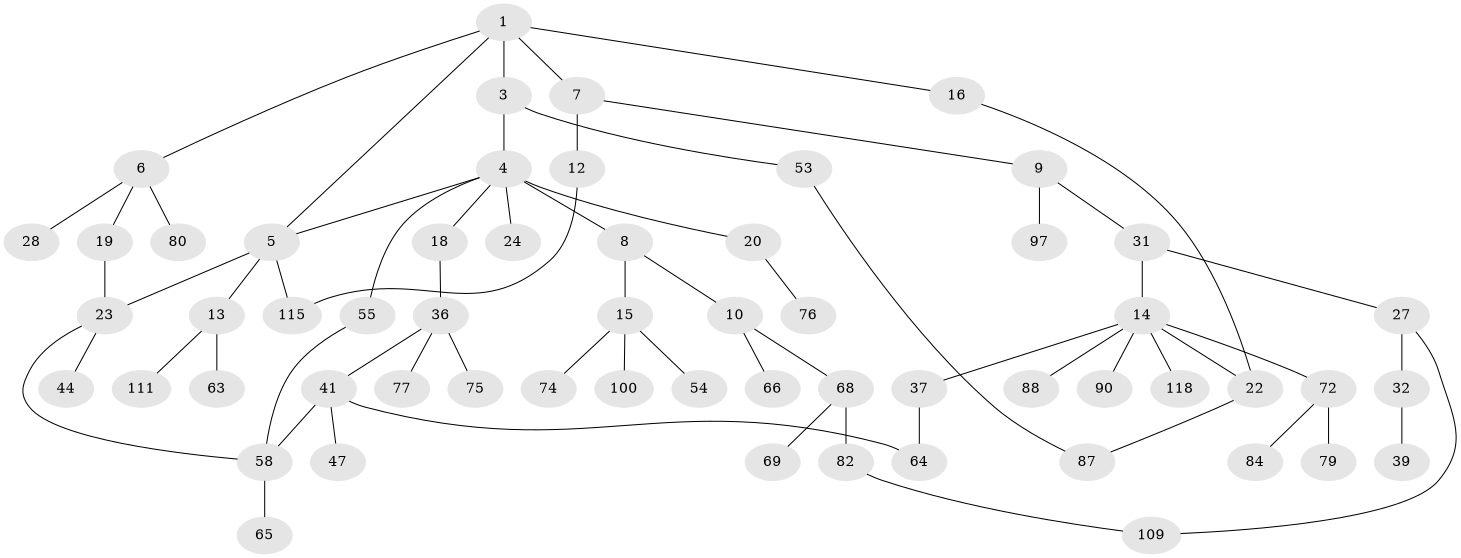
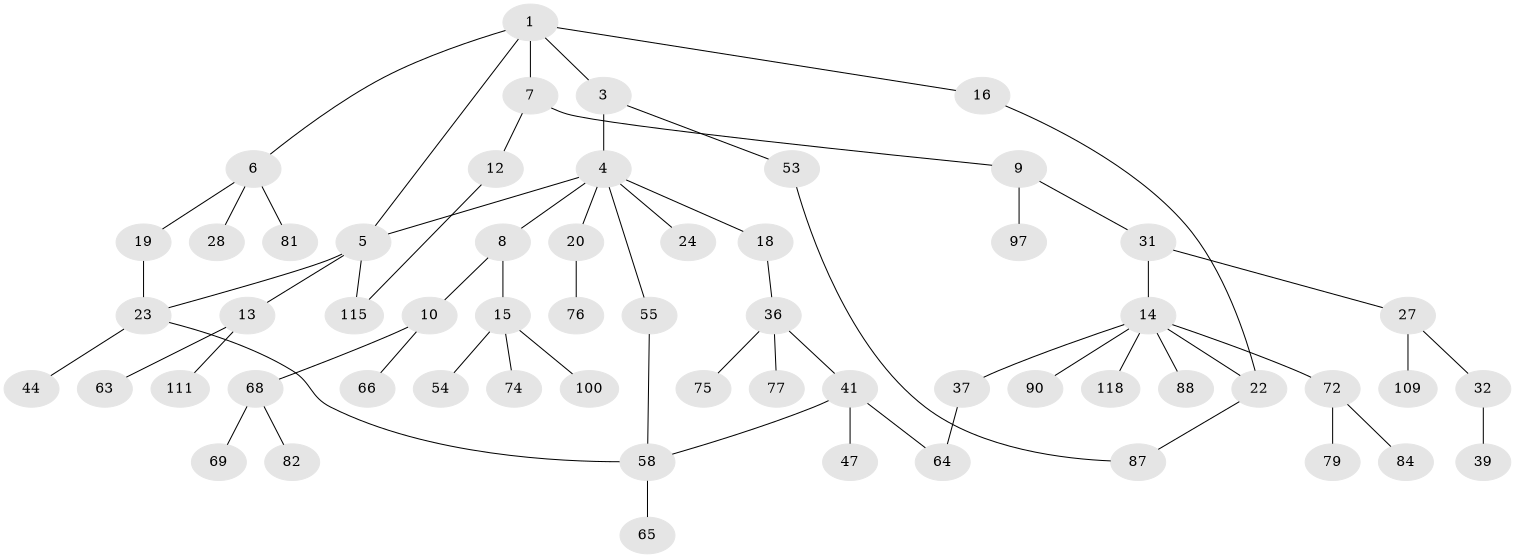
node "80": label "80" -> "81"
edge "82" -- "109": removed
